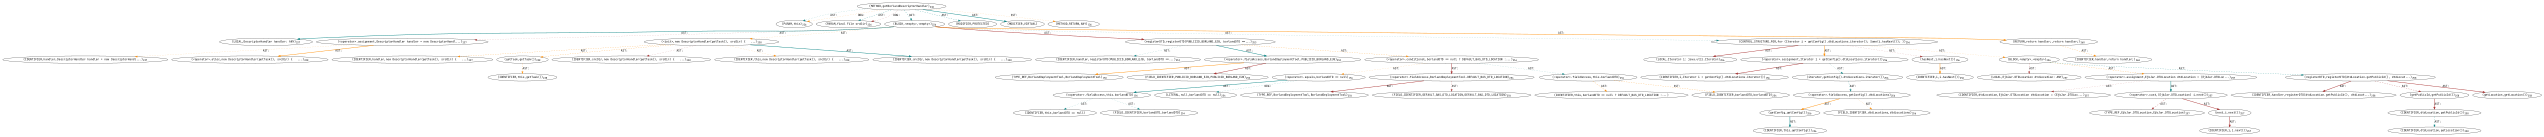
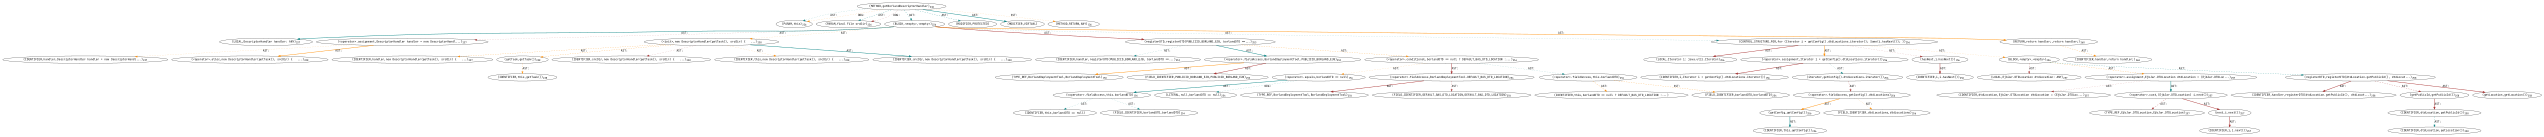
edge "(hasNext,i.hasNext())" -> "(IDENTIFIER,i,i.hasNext())": color darkorange -> brown
edge "(iterator,getConfig().dtdLocations.iterator())" -> "(<operator>.fieldAccess,getConfig().dtdLocations)": color teal -> brown
